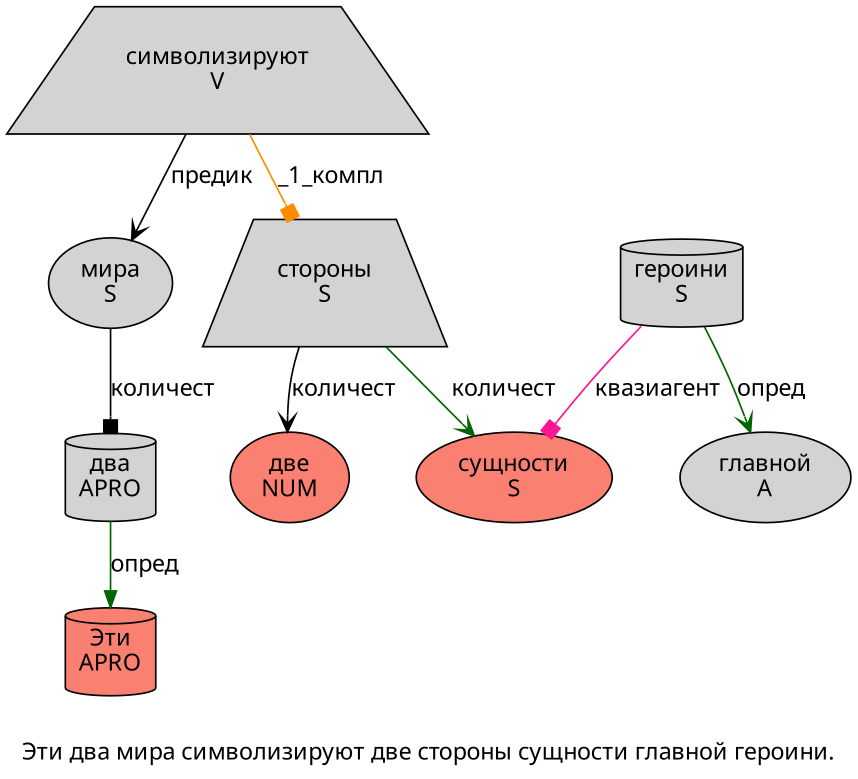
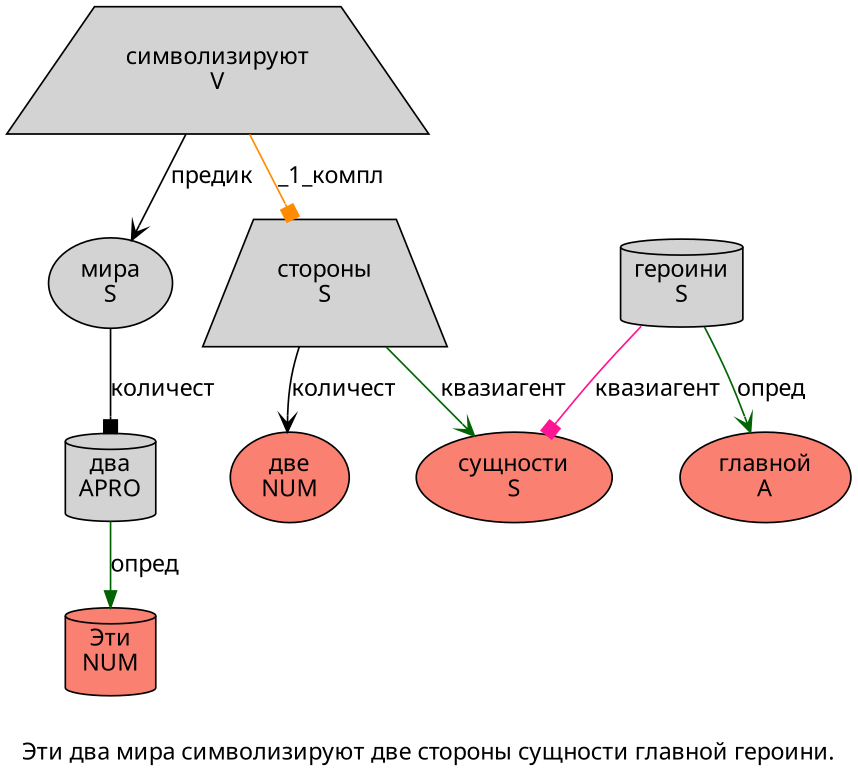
edge "стороны S" -> "сущности S": label "количест" -> "квазиагент"
node "главной A": fillcolor lightgrey -> salmon
node "Эти APRO": label "Эти APRO" -> "Эти NUM"
